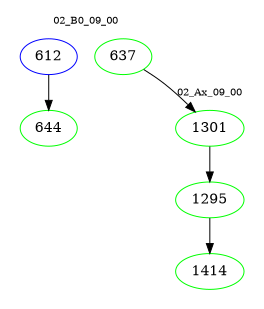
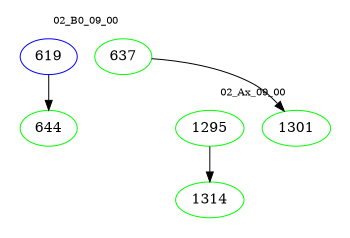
node "612": label "612" -> "619"
edge "1301" -> "1295": removed
node "1414": label "1414" -> "1314"
